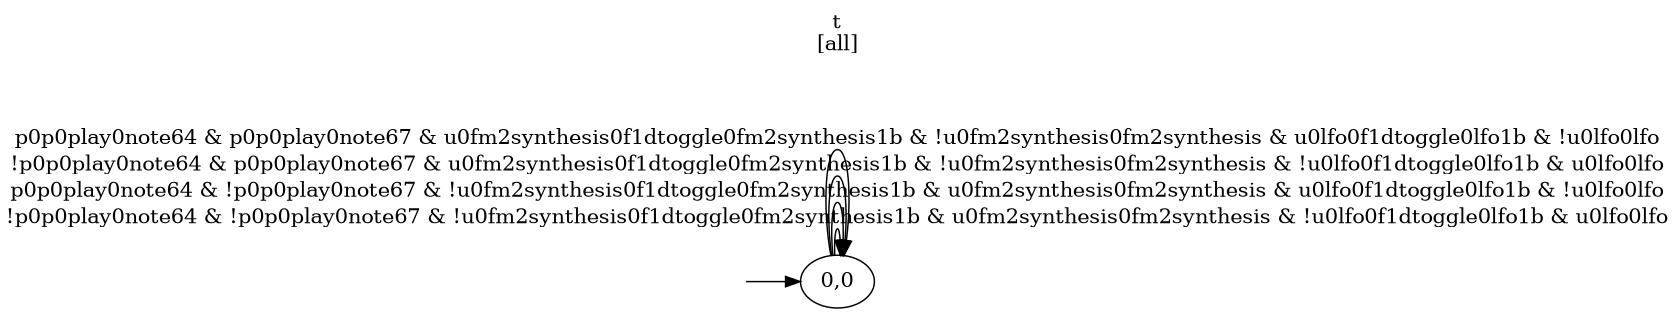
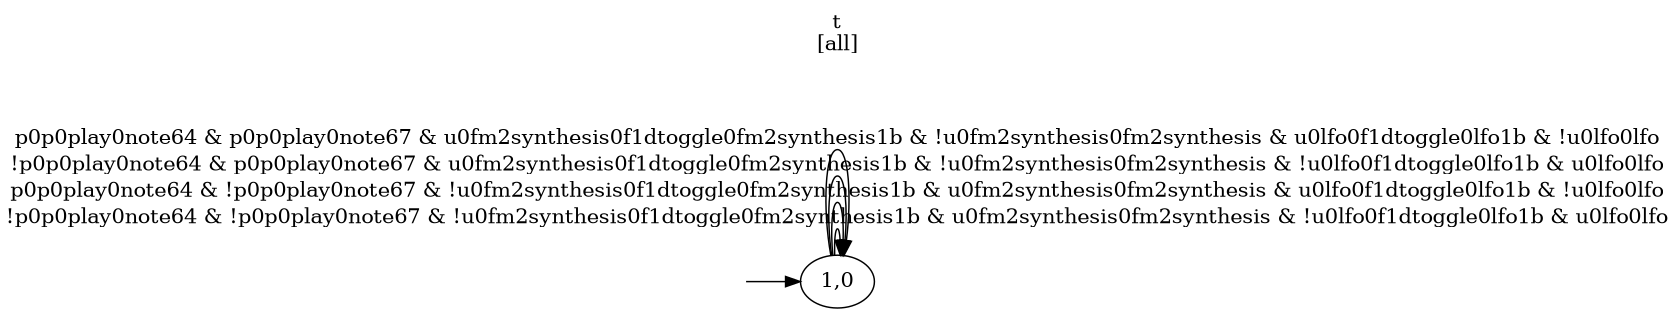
node "0,0": label "0,0" -> "1,0"
